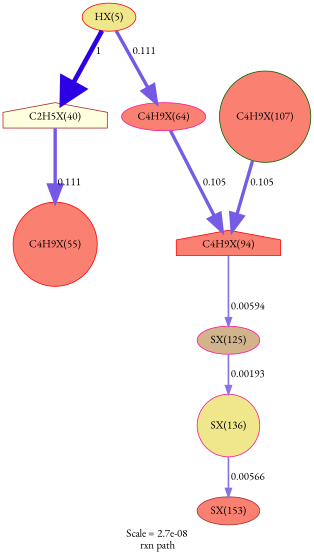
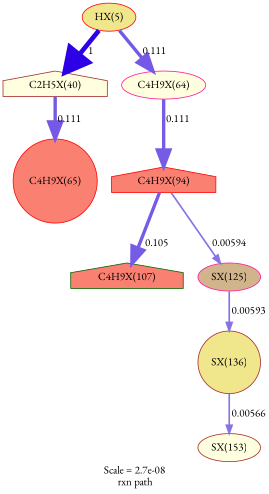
node "C4H9X(64)": fillcolor salmon -> lightyellow
node "C4H9X(107)": shape circle -> house
edge "C4H9X(64)" -> "C4H9X(94)": label " 0.105" -> " 0.111"
edge "C4H9X(107)" -> "C4H9X(94)": reversed
node "C4H9X(55)": label "C4H9X(55)" -> "C4H9X(65)"
edge "SX(125)" -> "SX(136)": label " 0.00193" -> " 0.00593"
node "SX(136)": color deeppink -> brown
node "SX(153)": fillcolor salmon -> lightyellow
